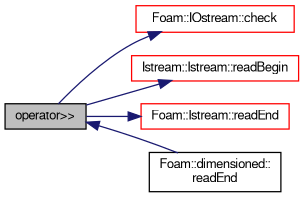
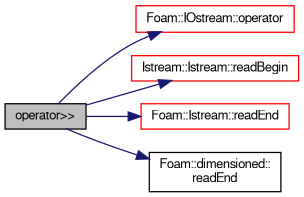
node "Foam::IOstream::check": label "Foam::IOstream::check" -> "Foam::IOstream::operator"
edge "Foam::dimensioned:: readEnd" -> "operator>>": reversed
